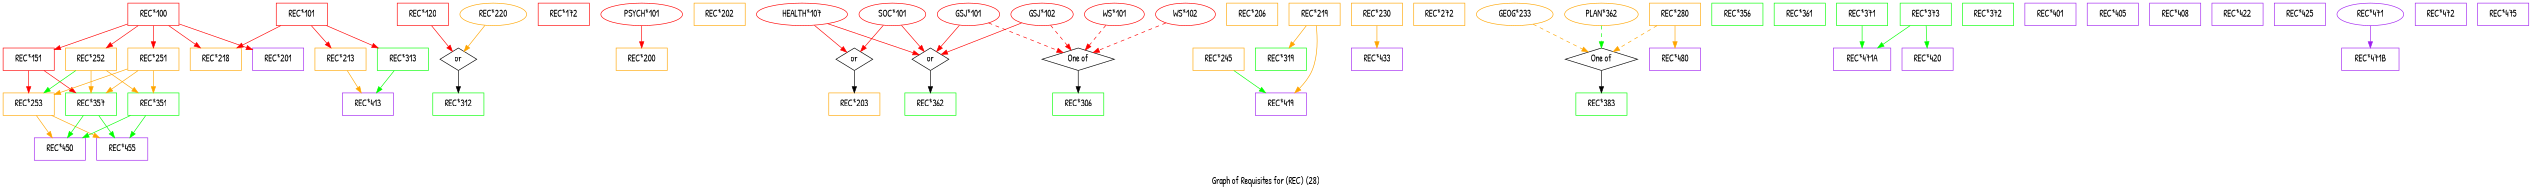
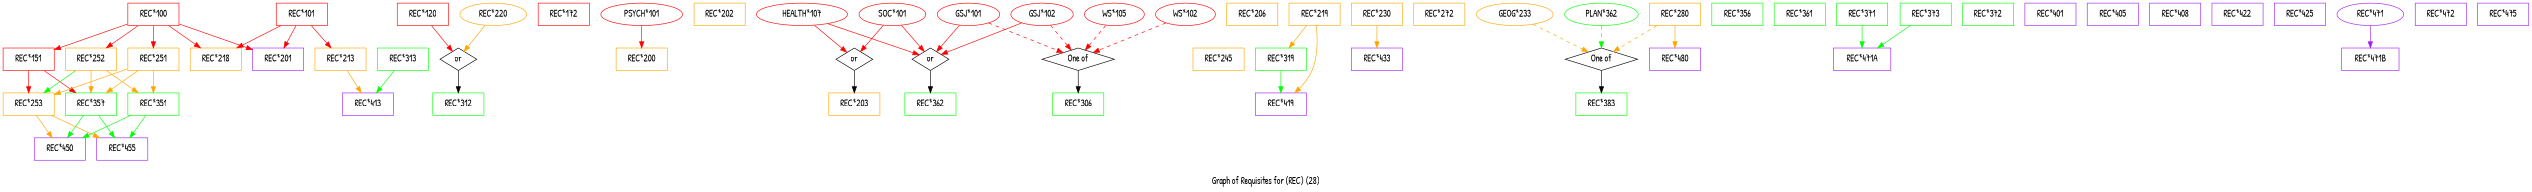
node "WS*101": label "WS*101" -> "WS*105"
node "PLAN*362": color orange -> green
edge "REC*101" -> "REC*313": now "REC*101" -> "REC*201"
node "REC*420": removed
edge "REC*245" -> "REC*419": now "REC*319" -> "REC*419"
